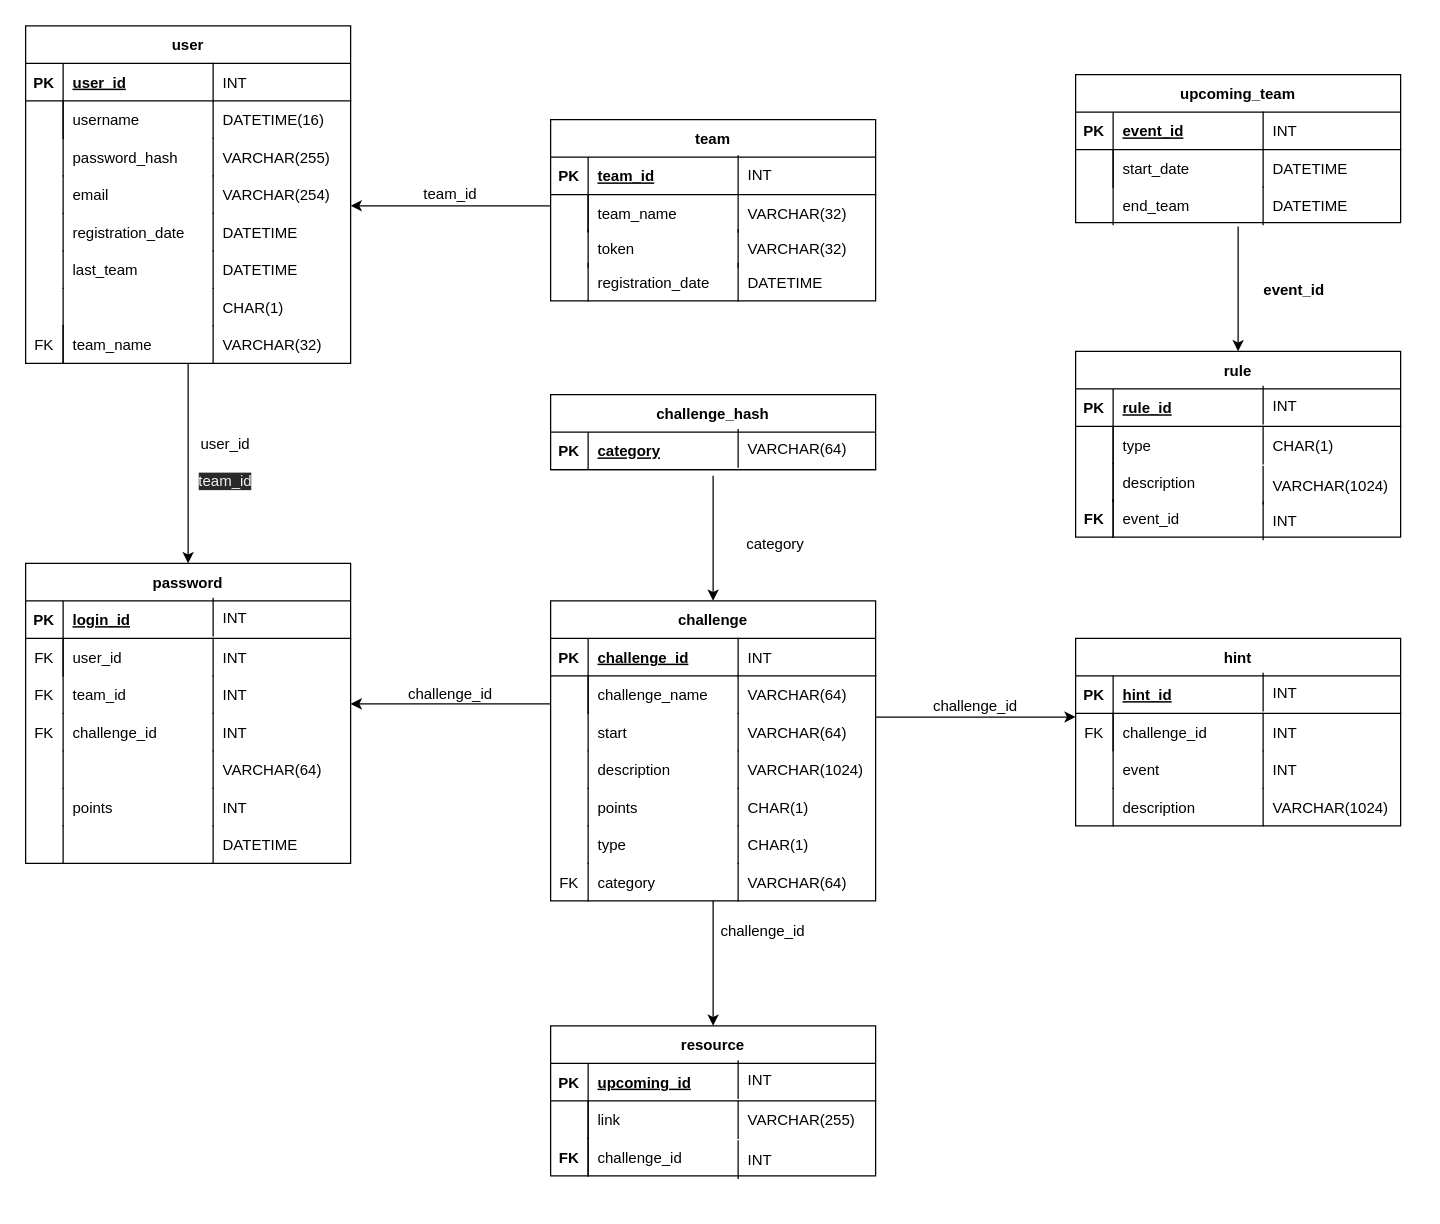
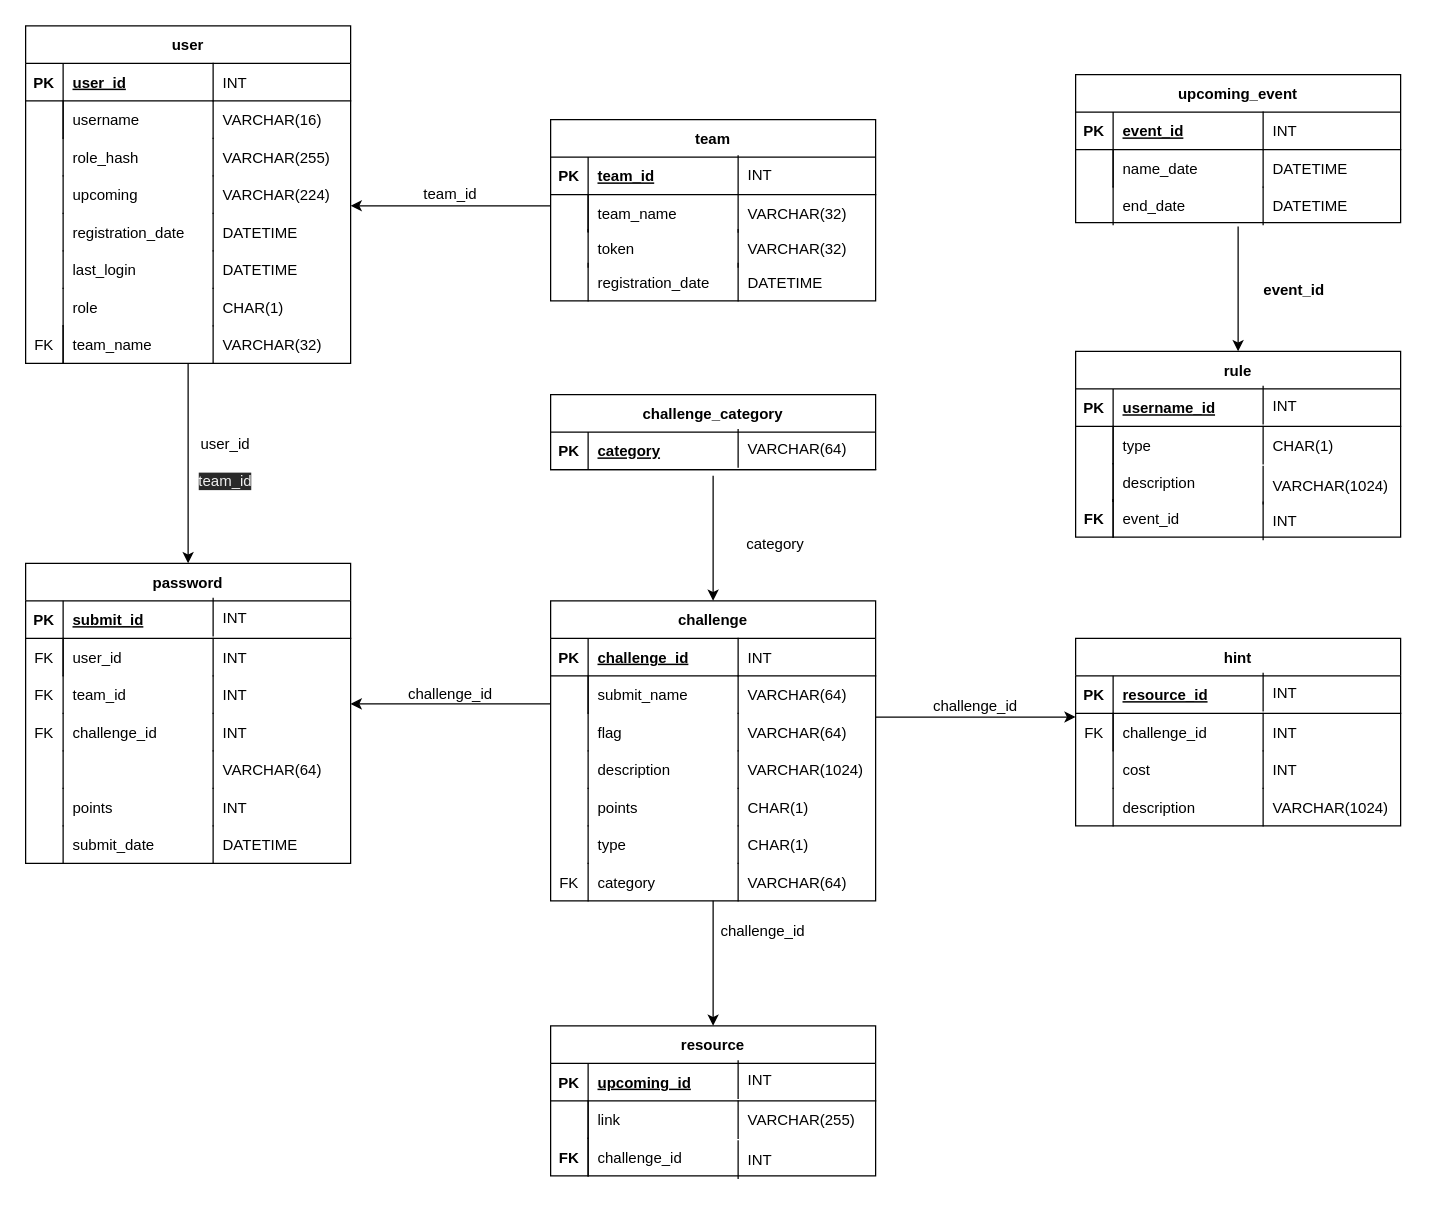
node "upcoming_team": label "upcoming_team" -> "upcoming_event"
node "DATETIME(16)": label "DATETIME(16)" -> "VARCHAR(16)"
node "password_hash": label "password_hash" -> "role_hash"
node "start_date": label "start_date" -> "name_date"
node "email": label "email" -> "upcoming"
node "VARCHAR(254)": label "VARCHAR(254)" -> "VARCHAR(224)"
node "end_team": label "end_team" -> "end_date"
node "last_team": label "last_team" -> "last_login"
node "role": added
node "rule_id": label "rule_id" -> "username_id"
node "challenge_hash": label "challenge_hash" -> "challenge_category"
node "login_id": label "login_id" -> "submit_id"
node "challenge_name": label "challenge_name" -> "submit_name"
node "hint_id": label "hint_id" -> "resource_id"
node "start": label "start" -> "flag"
node "event": label "event" -> "cost"
node "submit_date": added
